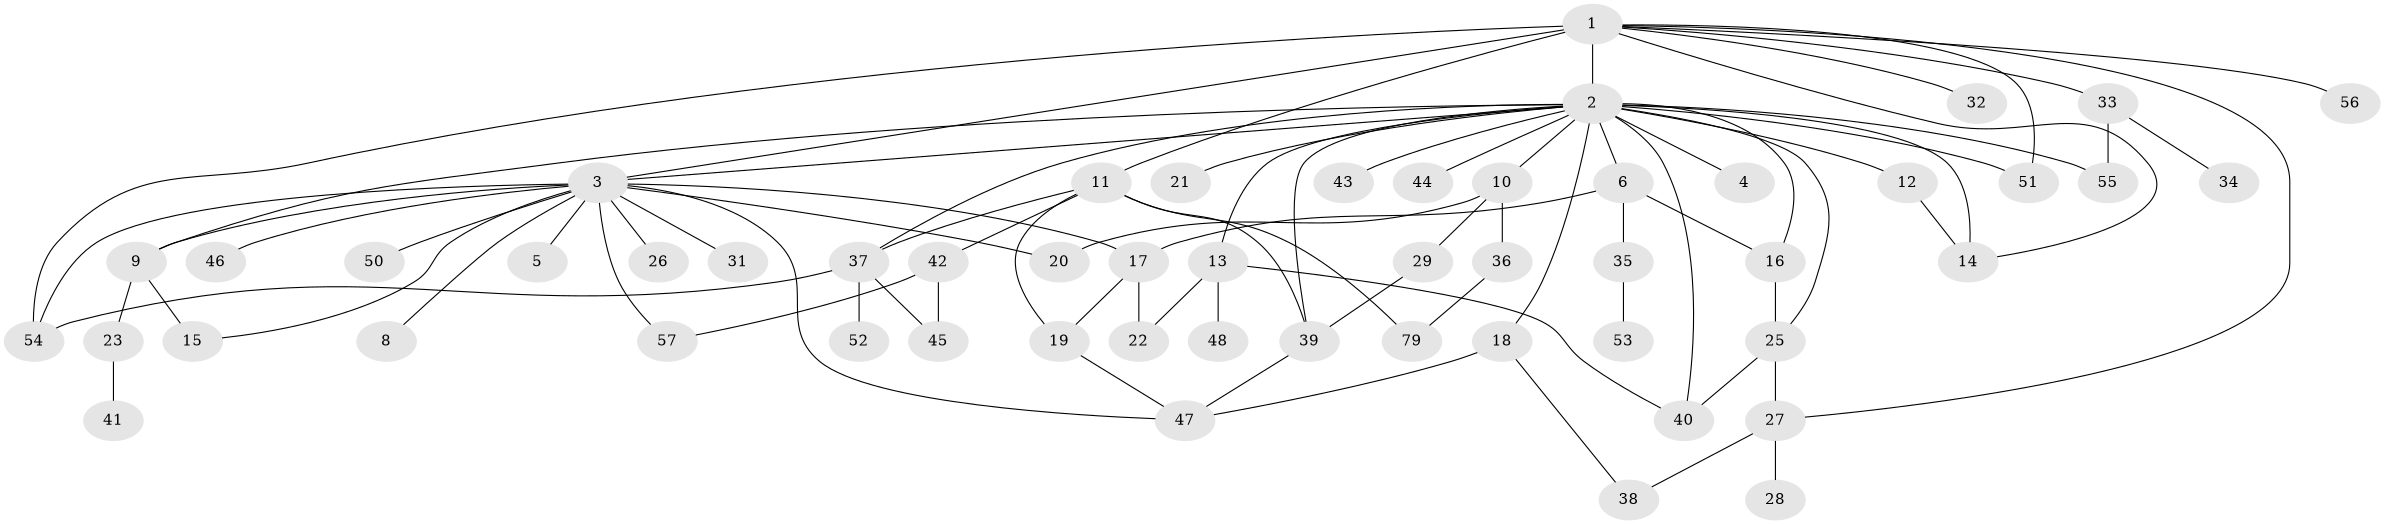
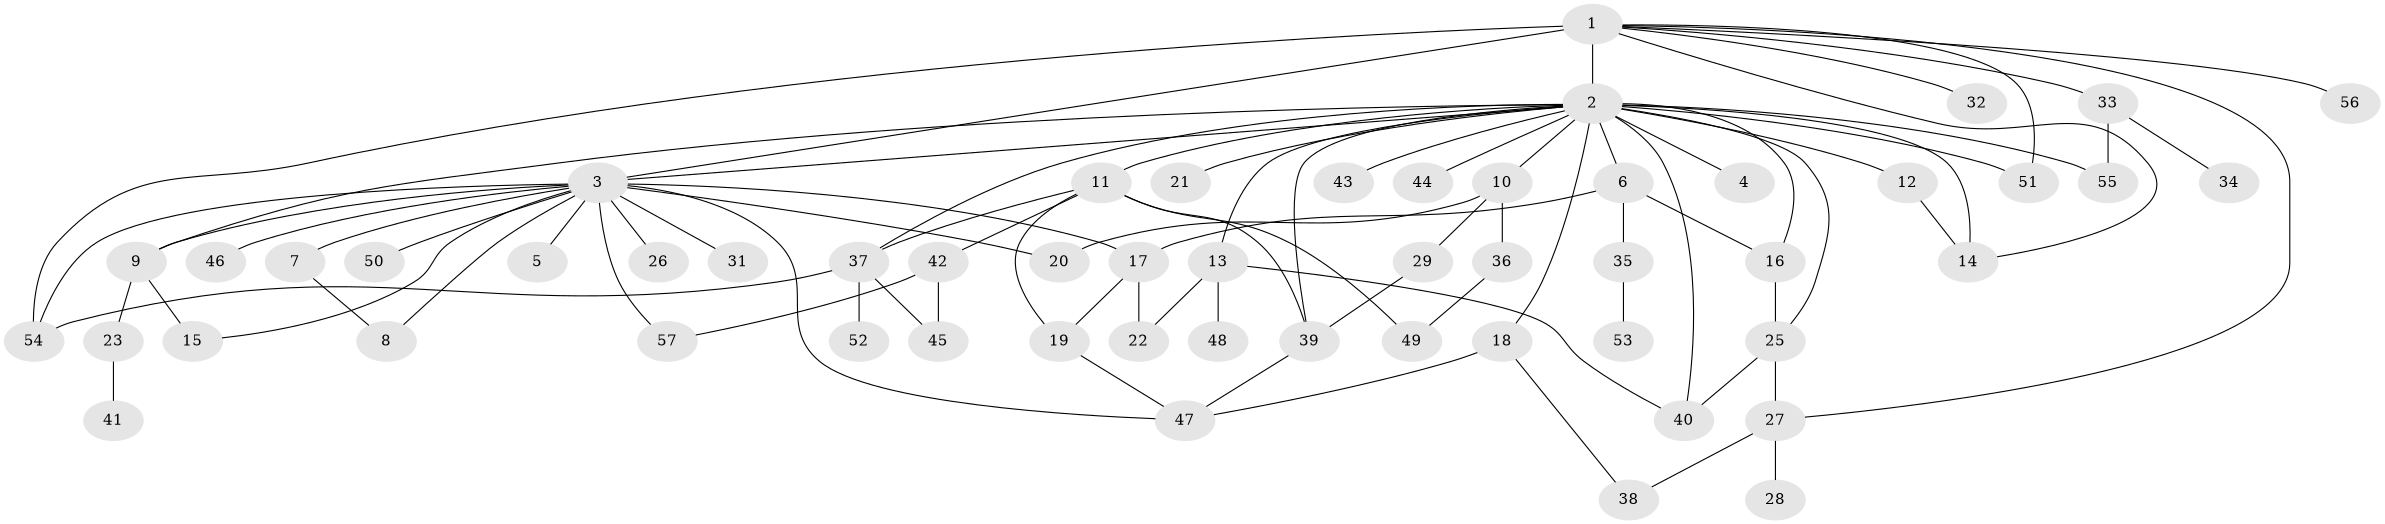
edge "1" -- "11": now "2" -- "11"
node "7": added
node "79": label "79" -> "49"
